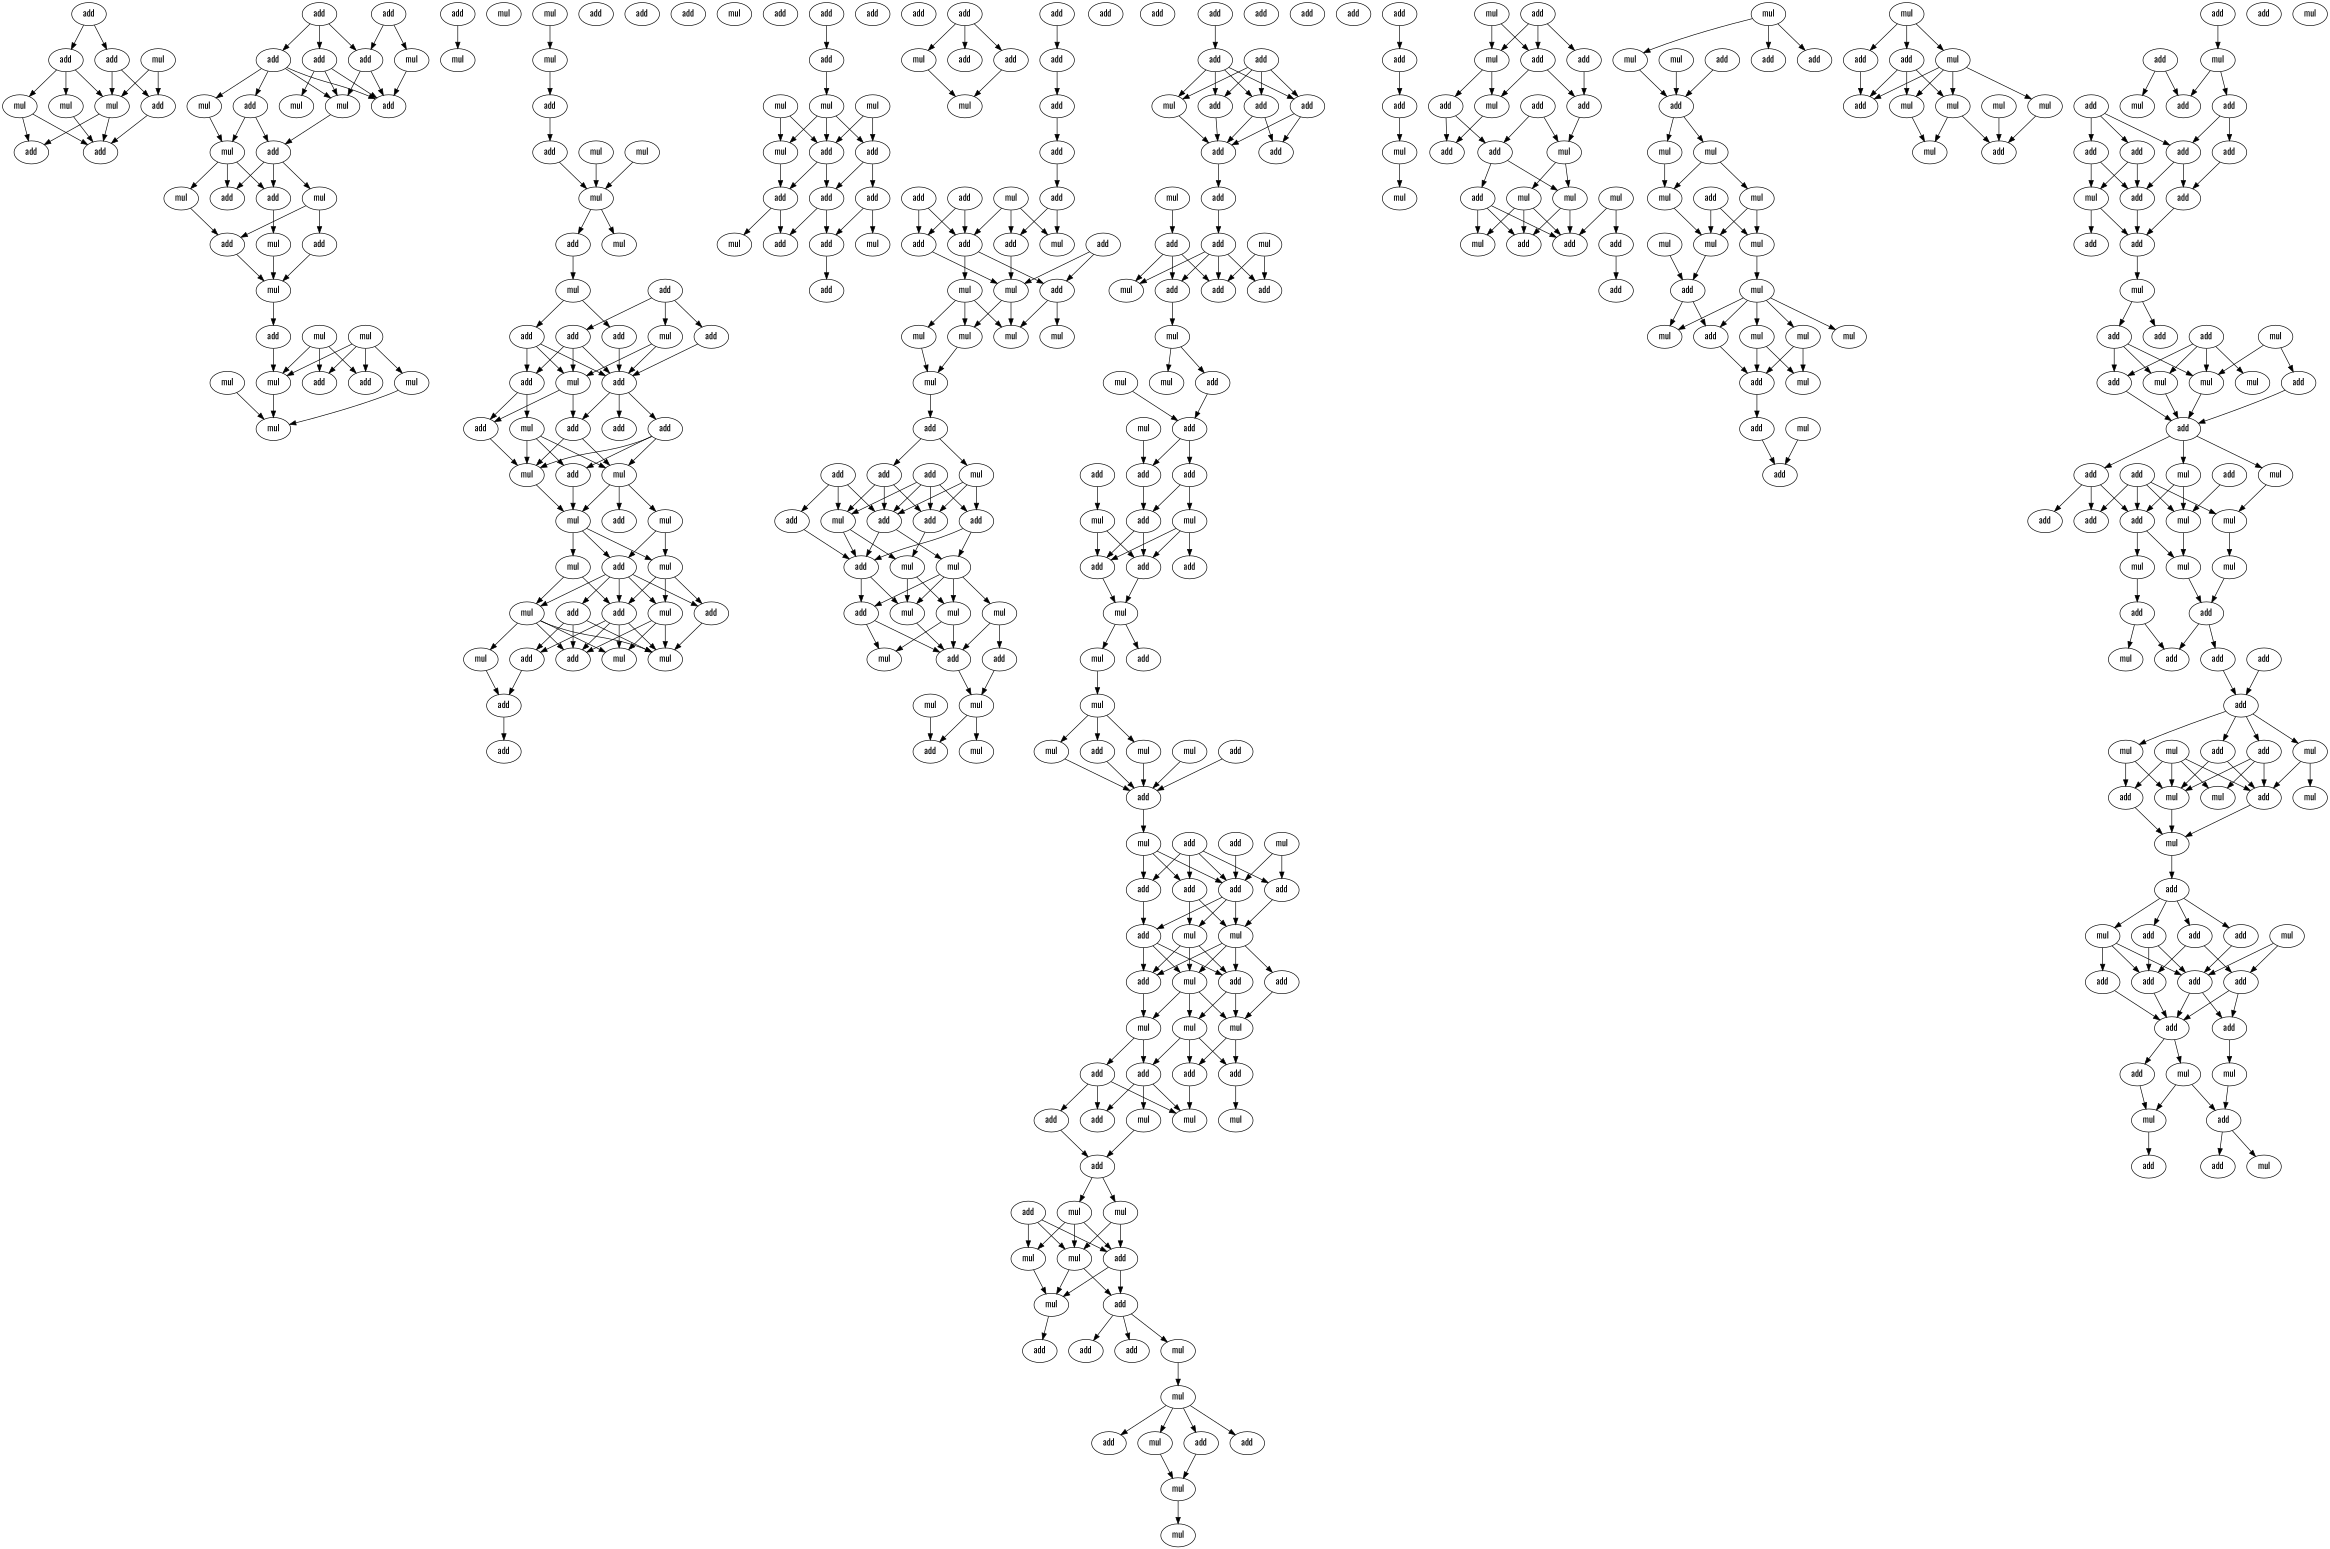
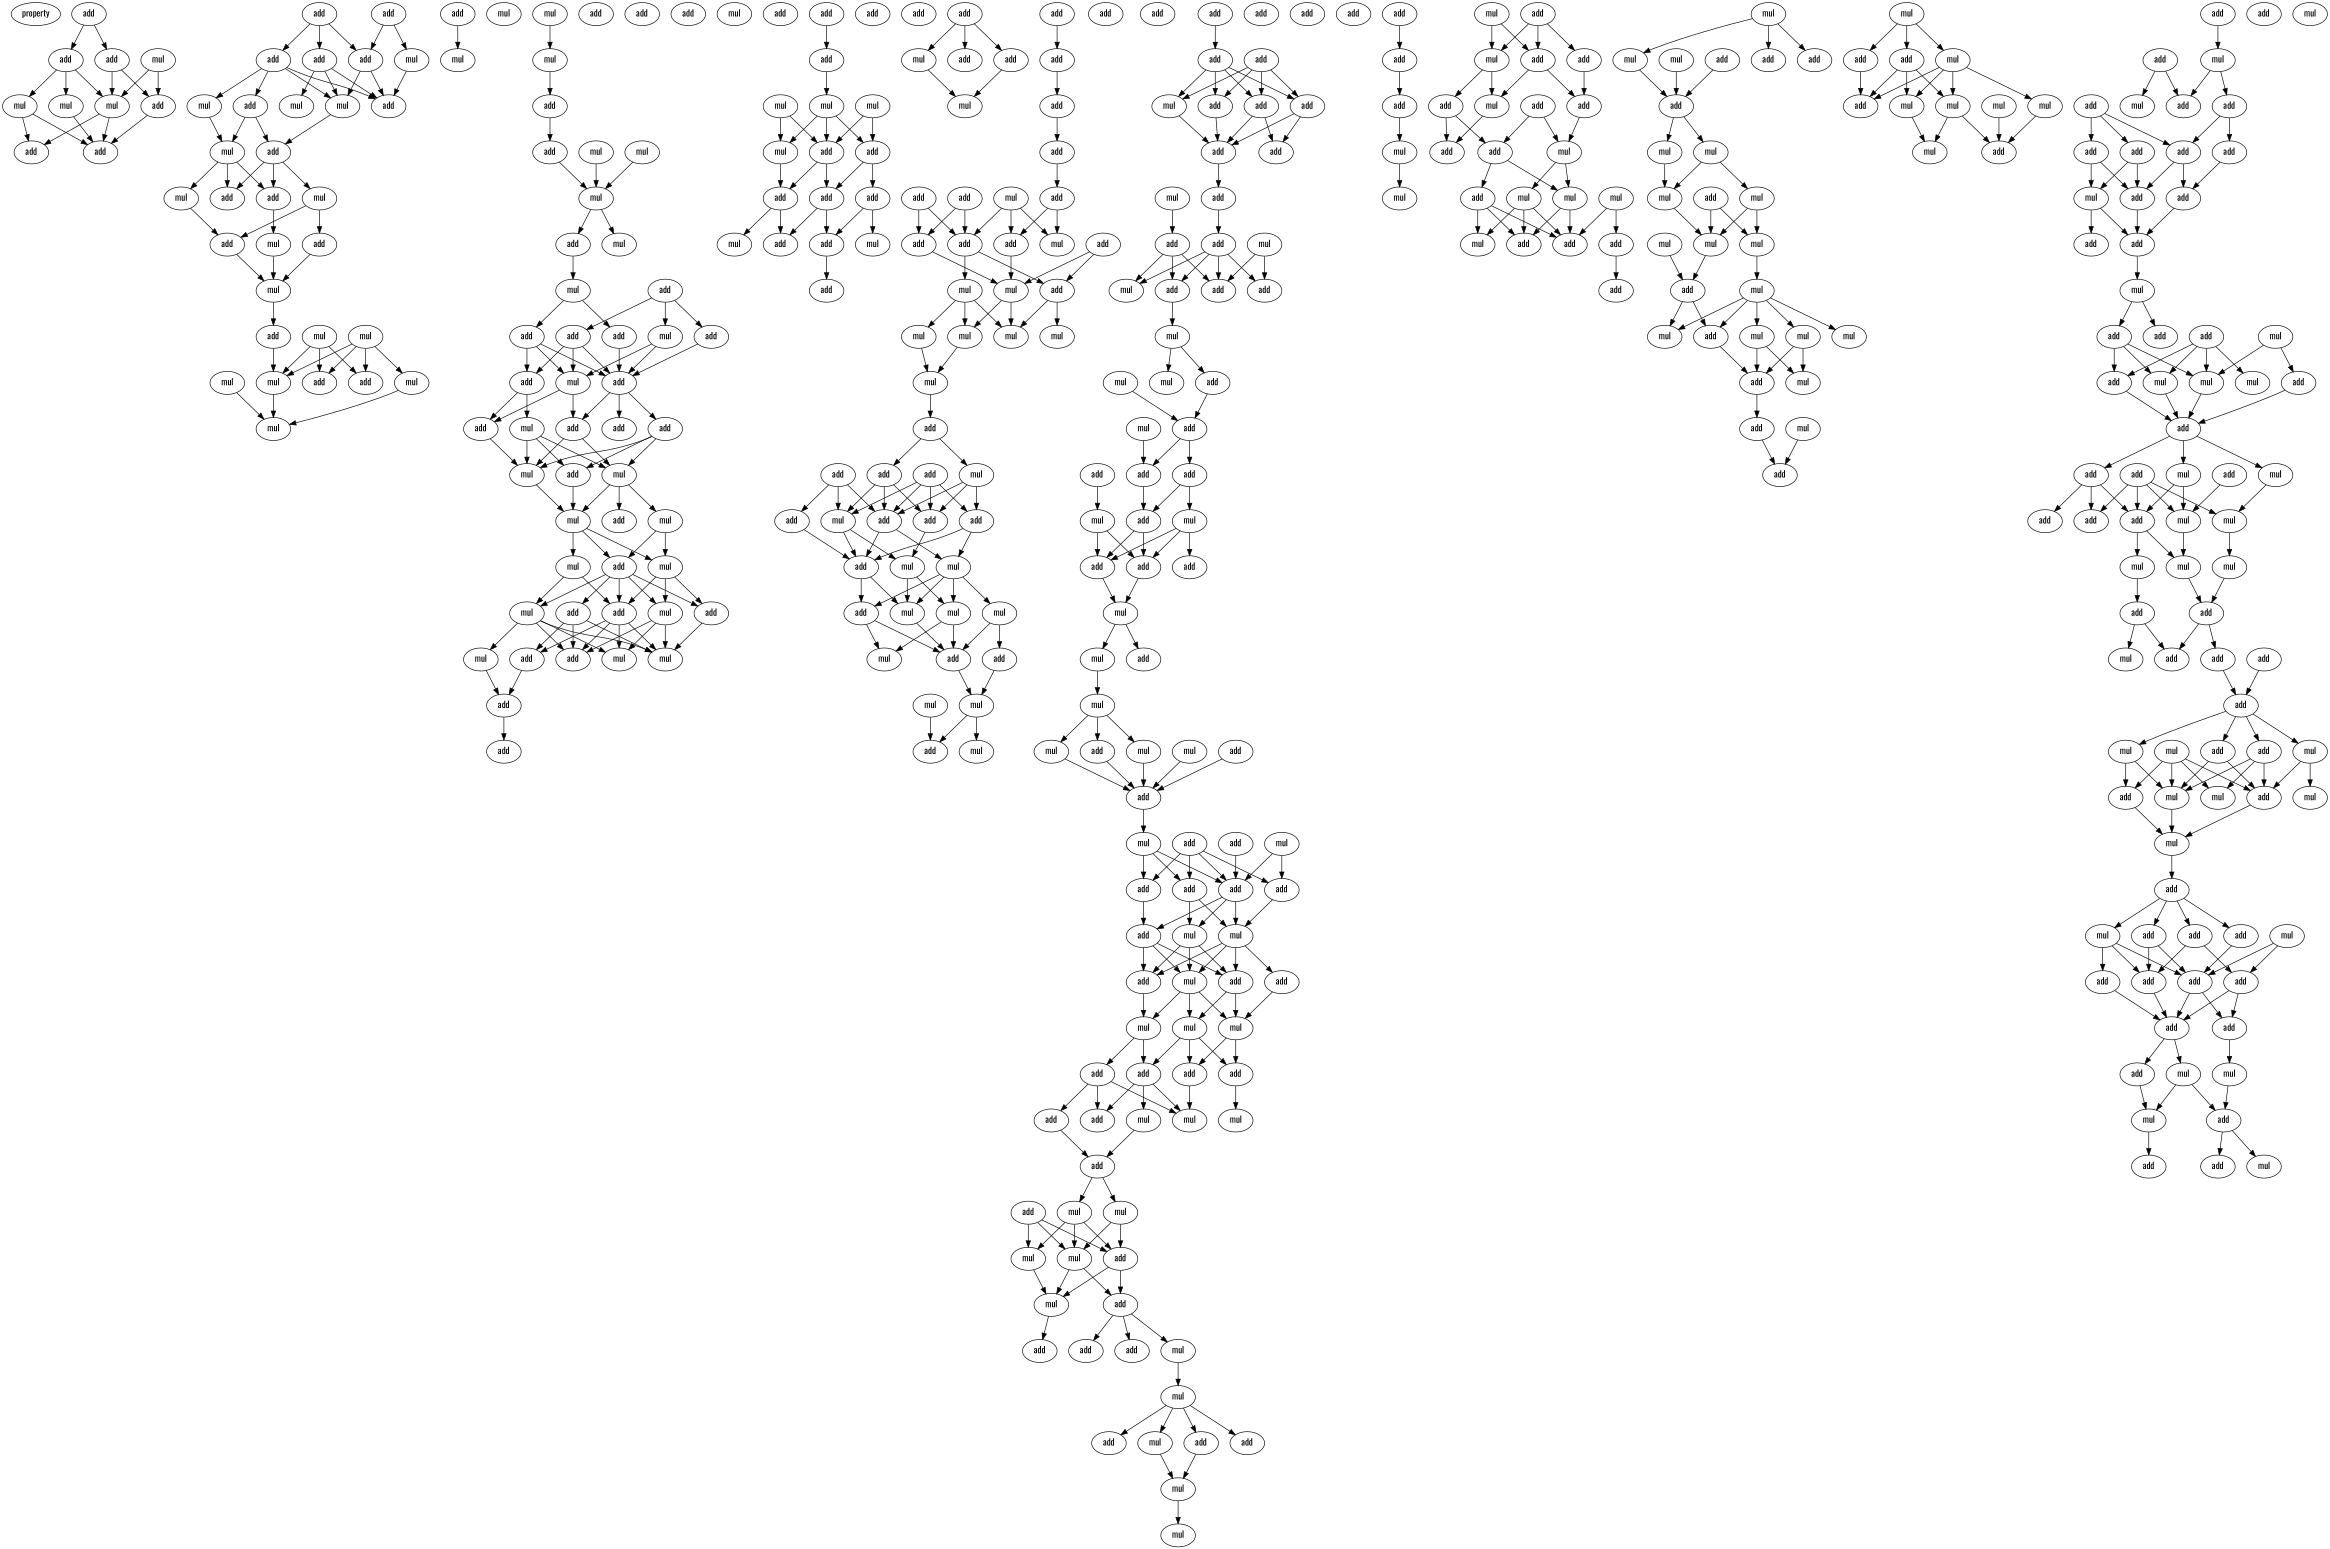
node "property": added
